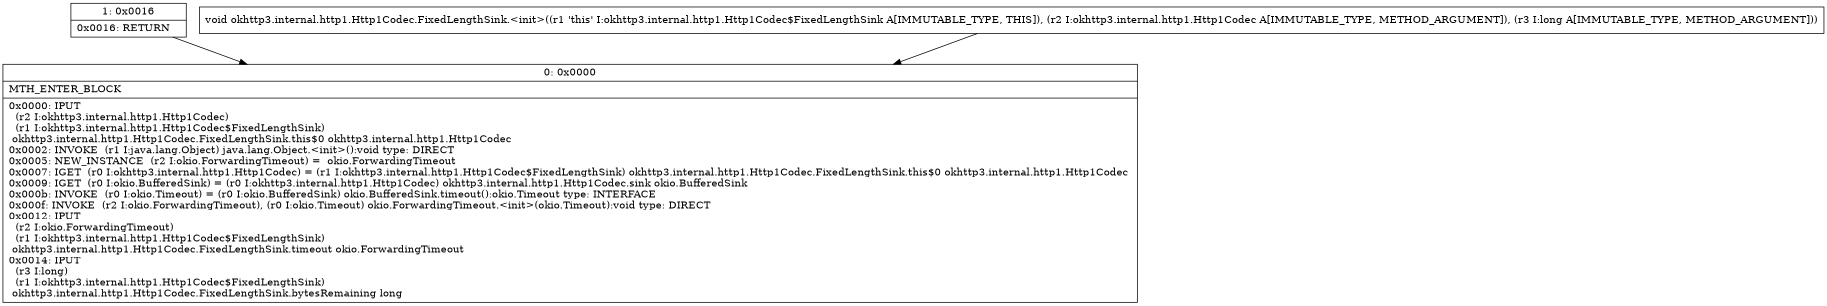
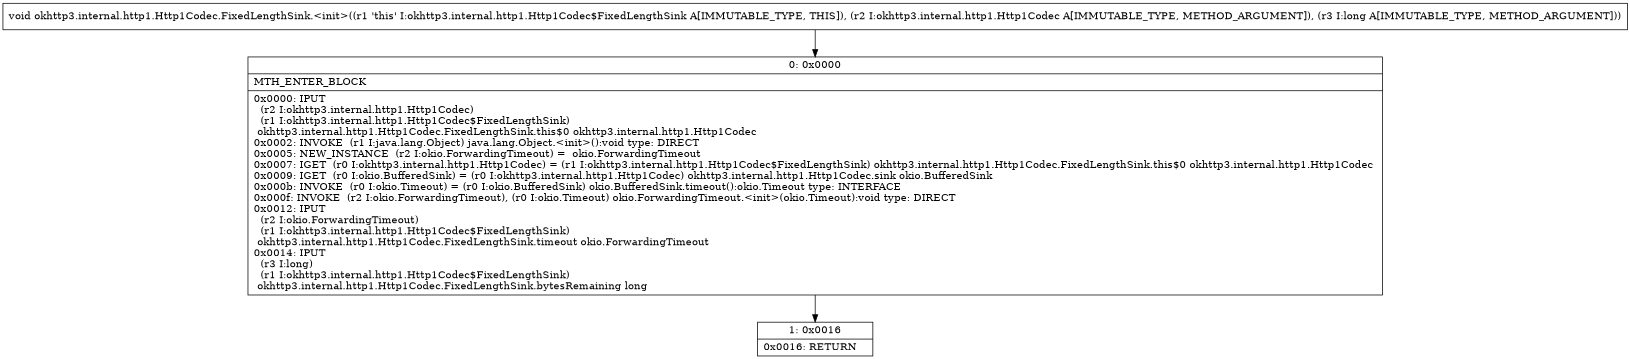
edge "1: 0x0016" -> "0: 0x0000": reversed
